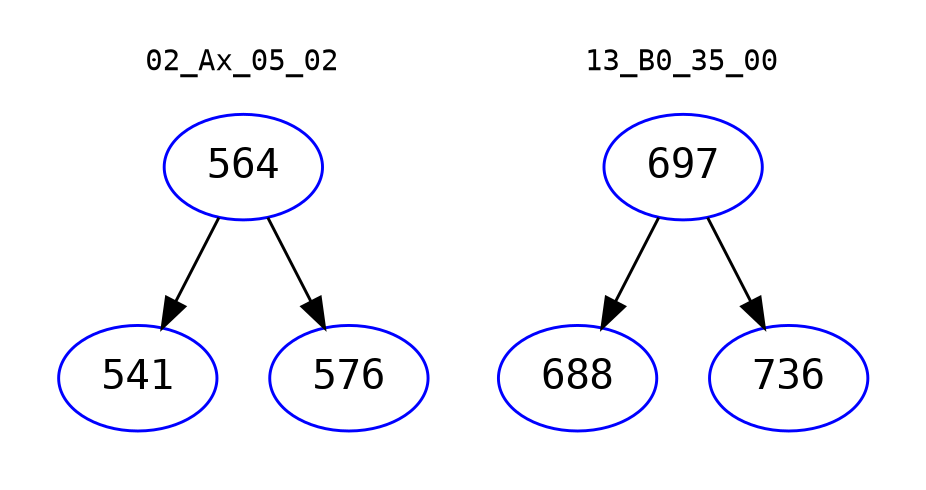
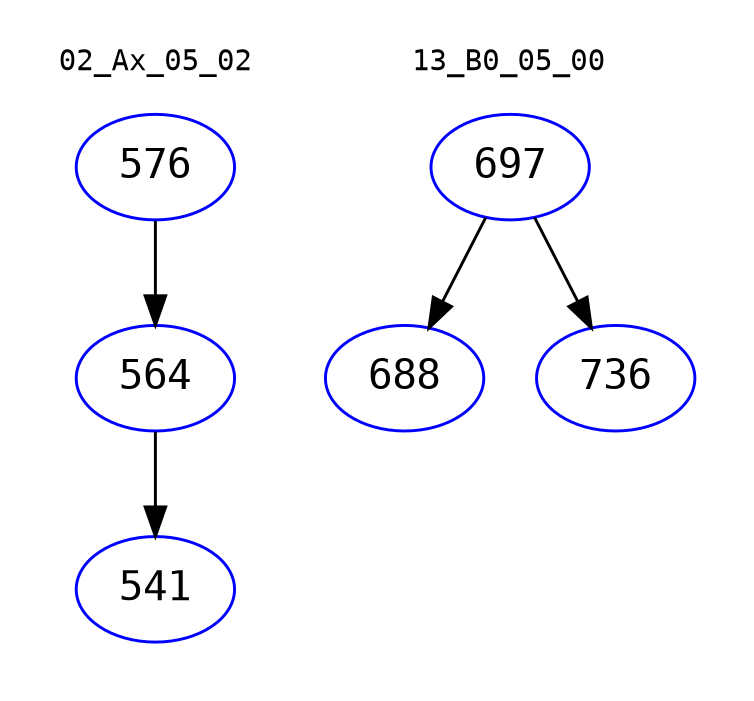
cluster "13_B0_35_00": label "13_B0_35_00" -> "13_B0_05_00"
edge "564" -> "576": reversed
